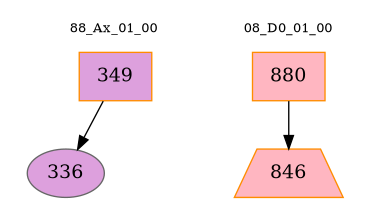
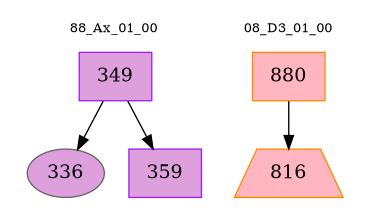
cluster "08_D0_01_00": label "08_D0_01_00" -> "08_D3_01_00"
node "349": color darkorange -> purple
node "359": added
node "846": label "846" -> "816"
